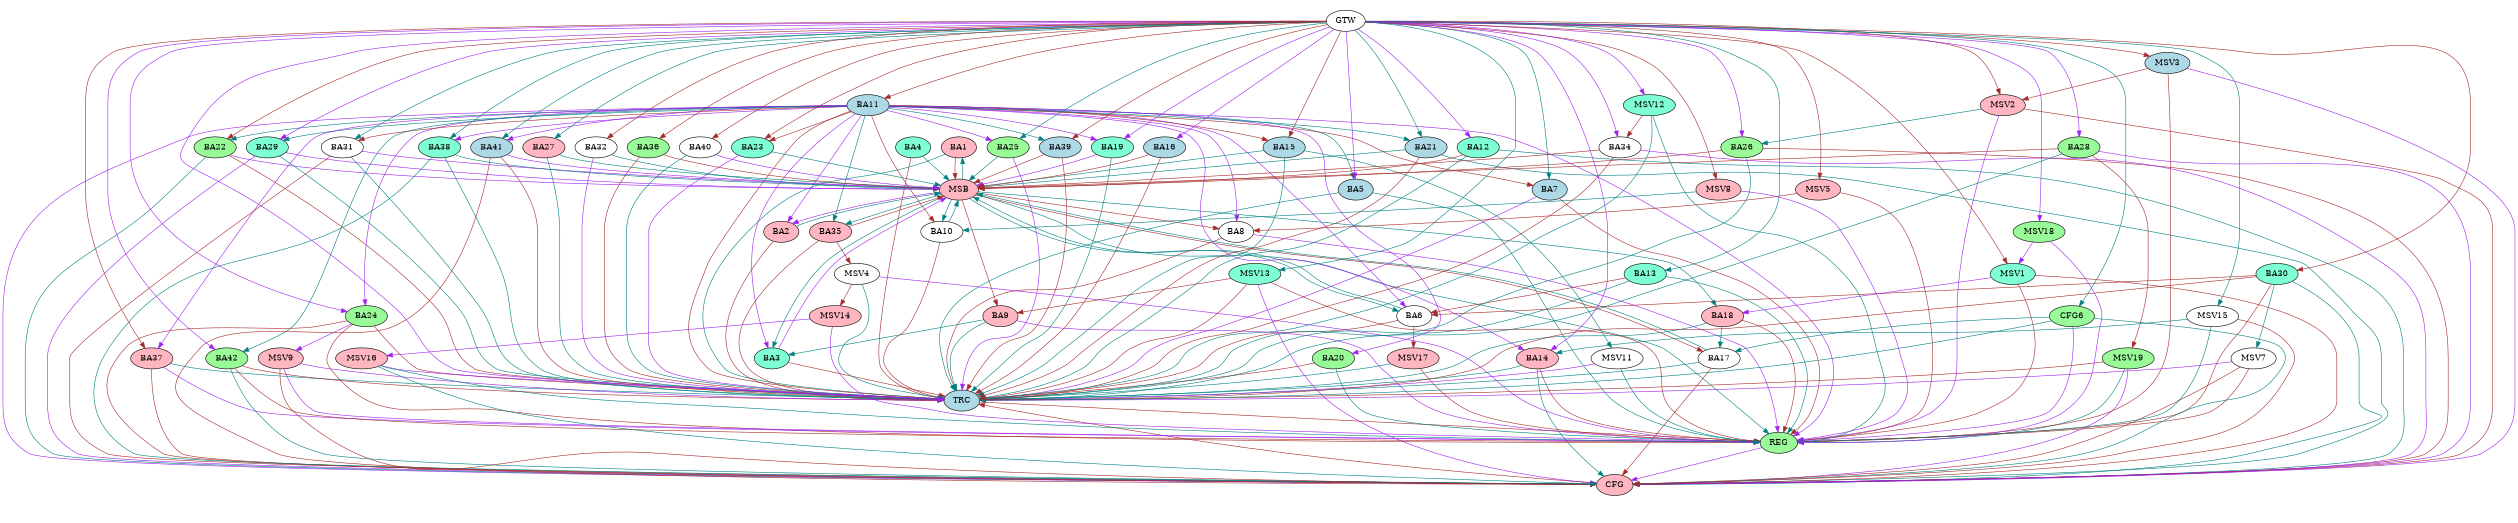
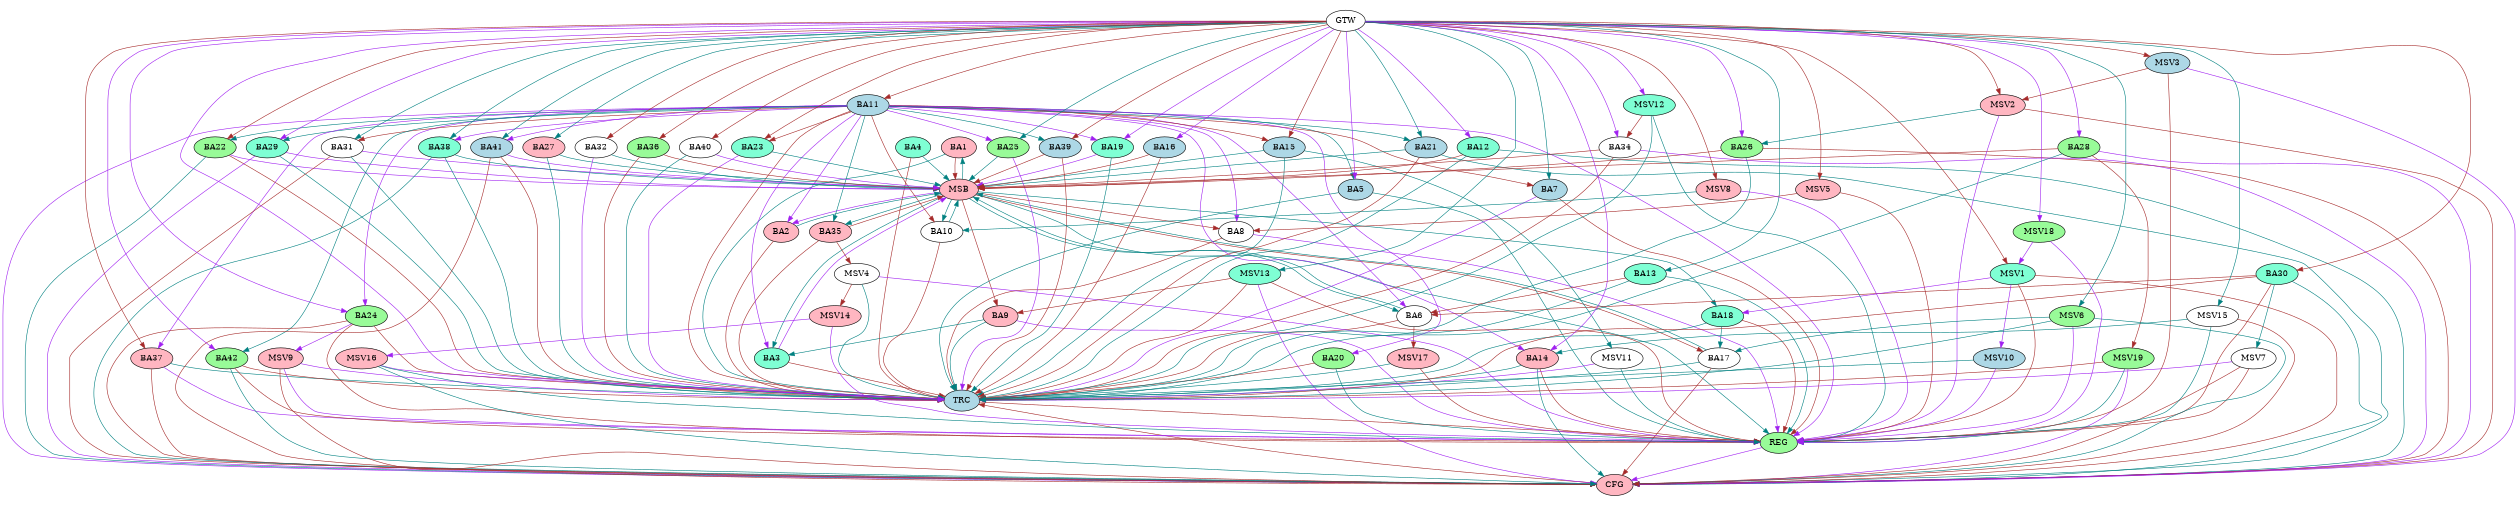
node "BA18": fillcolor lightpink -> aquamarine
node "CFG6": label "CFG6" -> "MSV6"
node "MSV10": added
